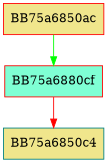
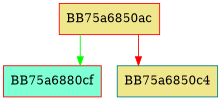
edge "BB75a6880cf" -> "BB75a6850c4": now "BB75a6850ac" -> "BB75a6850c4"
